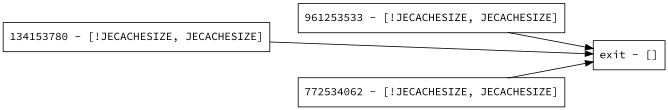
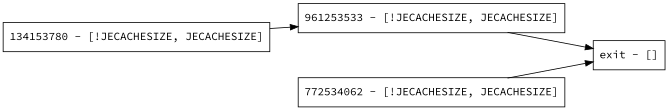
edge "134153780 - [!JECACHESIZE, JECACHESIZE]" -> "exit - []": now "134153780 - [!JECACHESIZE, JECACHESIZE]" -> "961253533 - [!JECACHESIZE, JECACHESIZE]"
